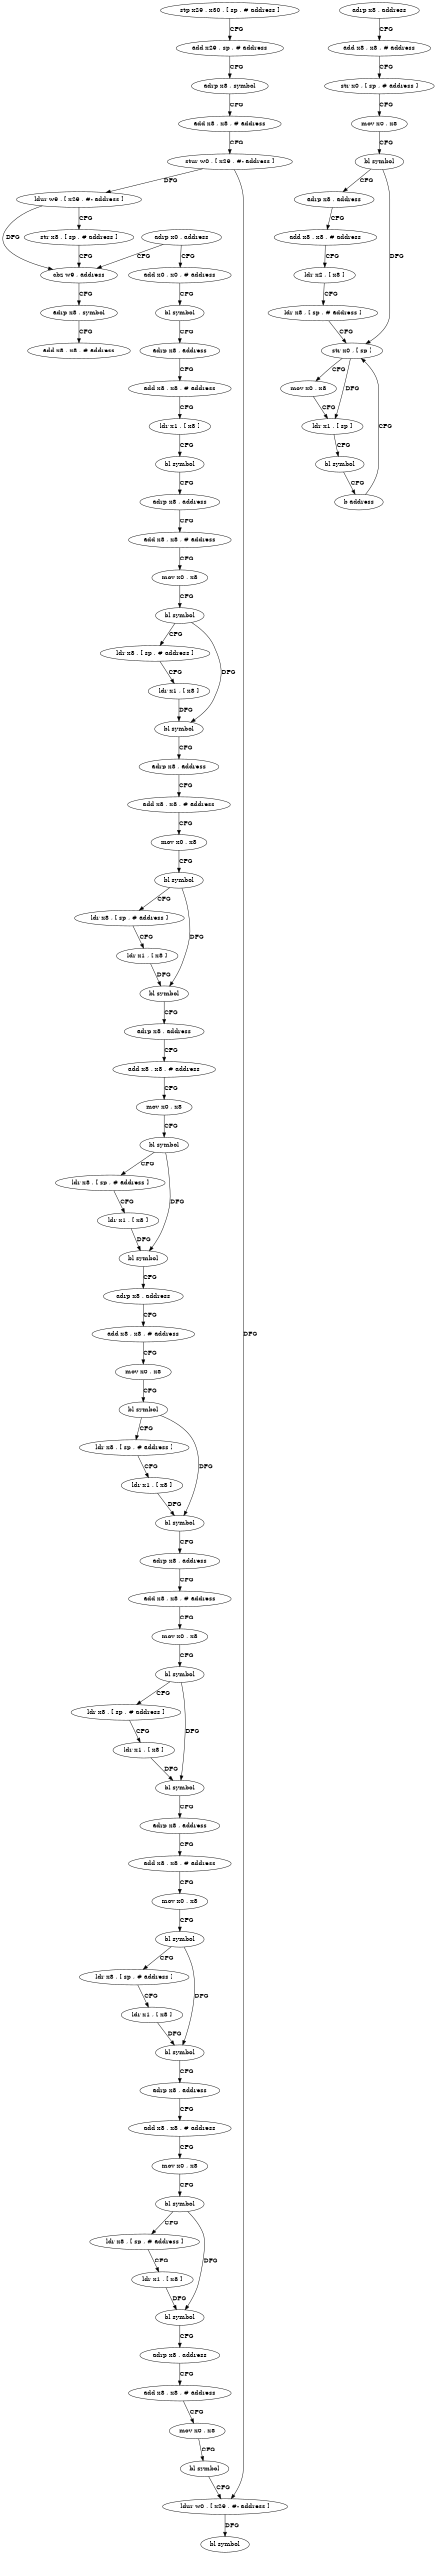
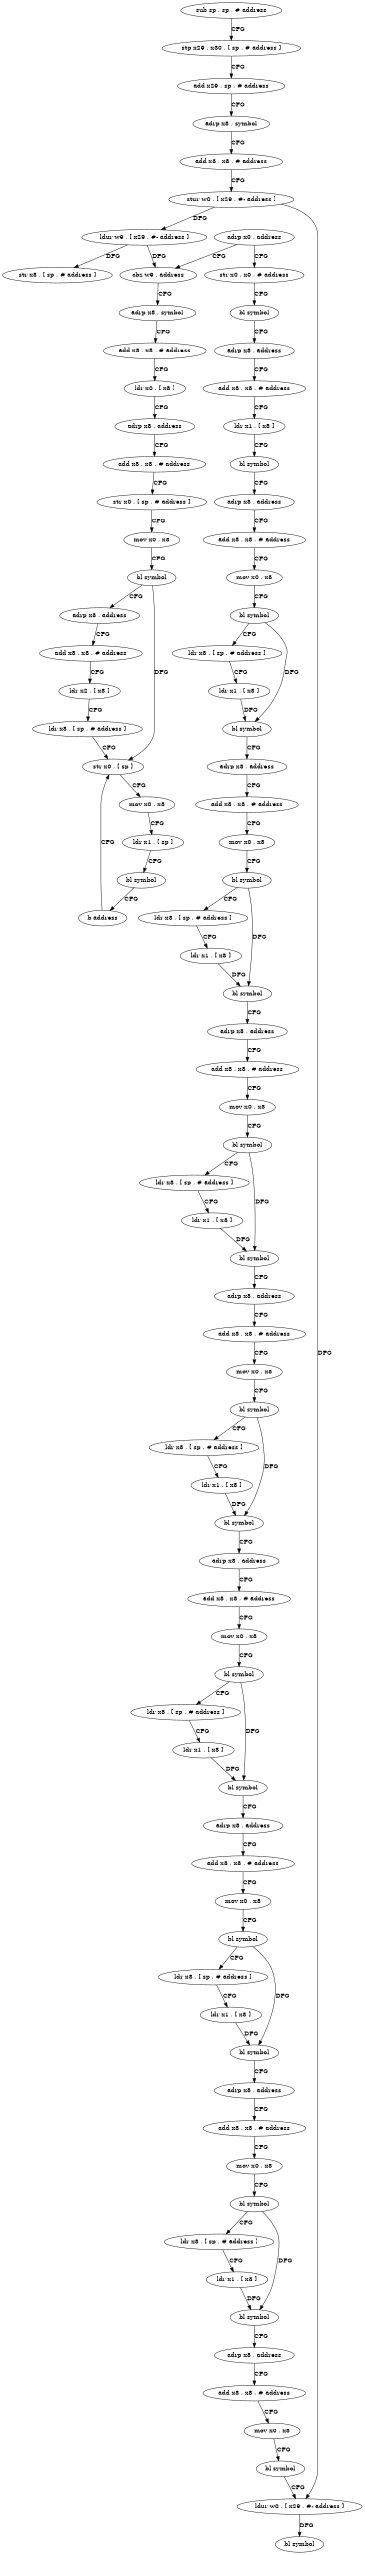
node "sub sp , sp , # address": added
edge "ldur w9 , [ x29 , #- address ]" -> "str x8 , [ sp , # address ]": label "CFG" -> "DFG"
edge "str x8 , [ sp , # address ]" -> "cbz w9 , address": removed, label "CFG"
node "add x0 , x0 , # address": label "add x0 , x0 , # address" -> "str x0 , x0 , # address"
edge "str x0 , [ sp ]" -> "ldr x1 , [ sp ]": removed, label "DFG"
node "ldr x0 , [ x8 ]": added
